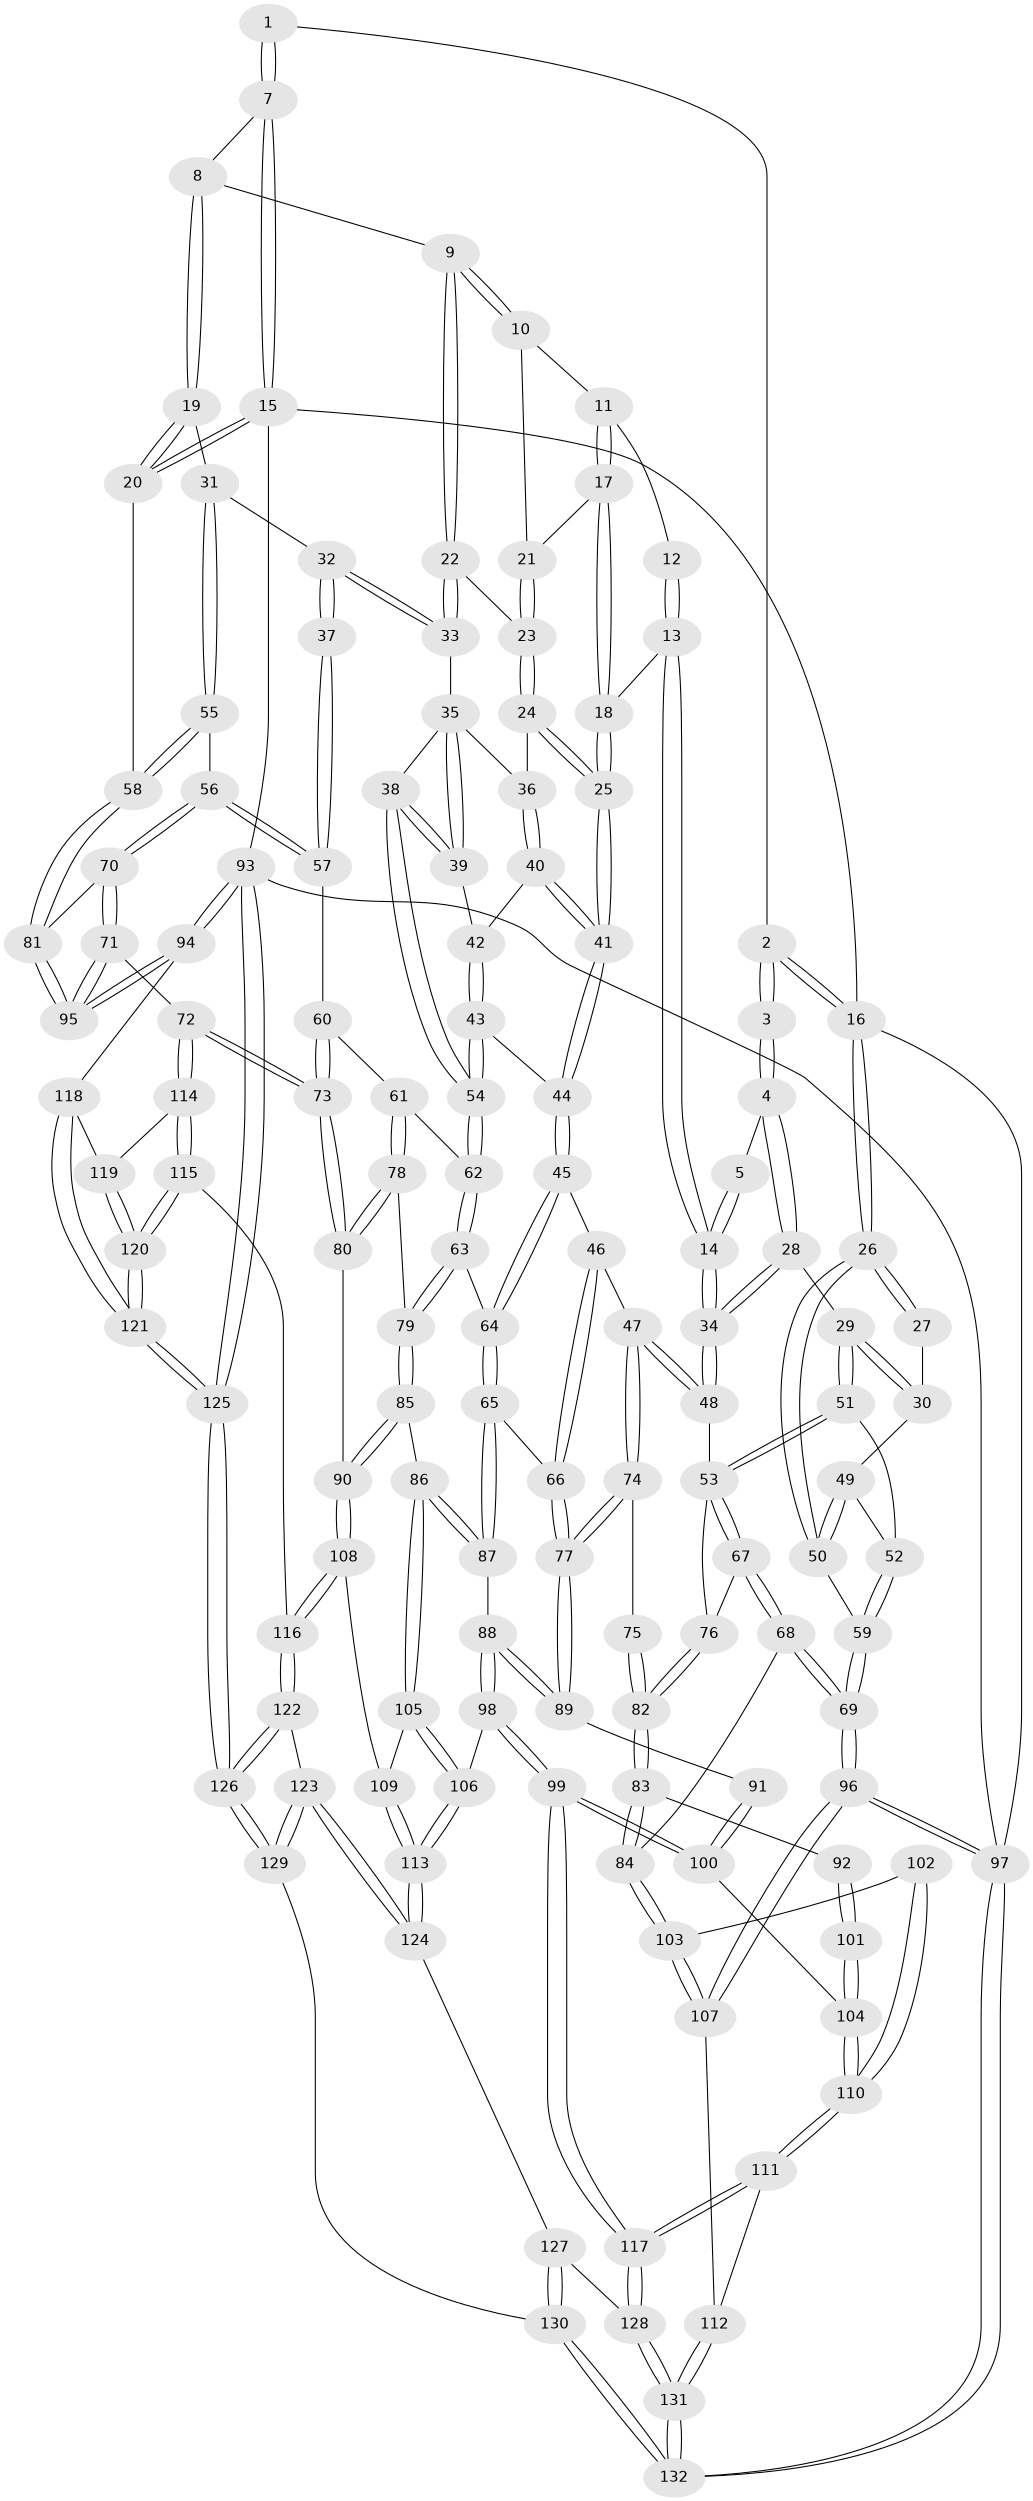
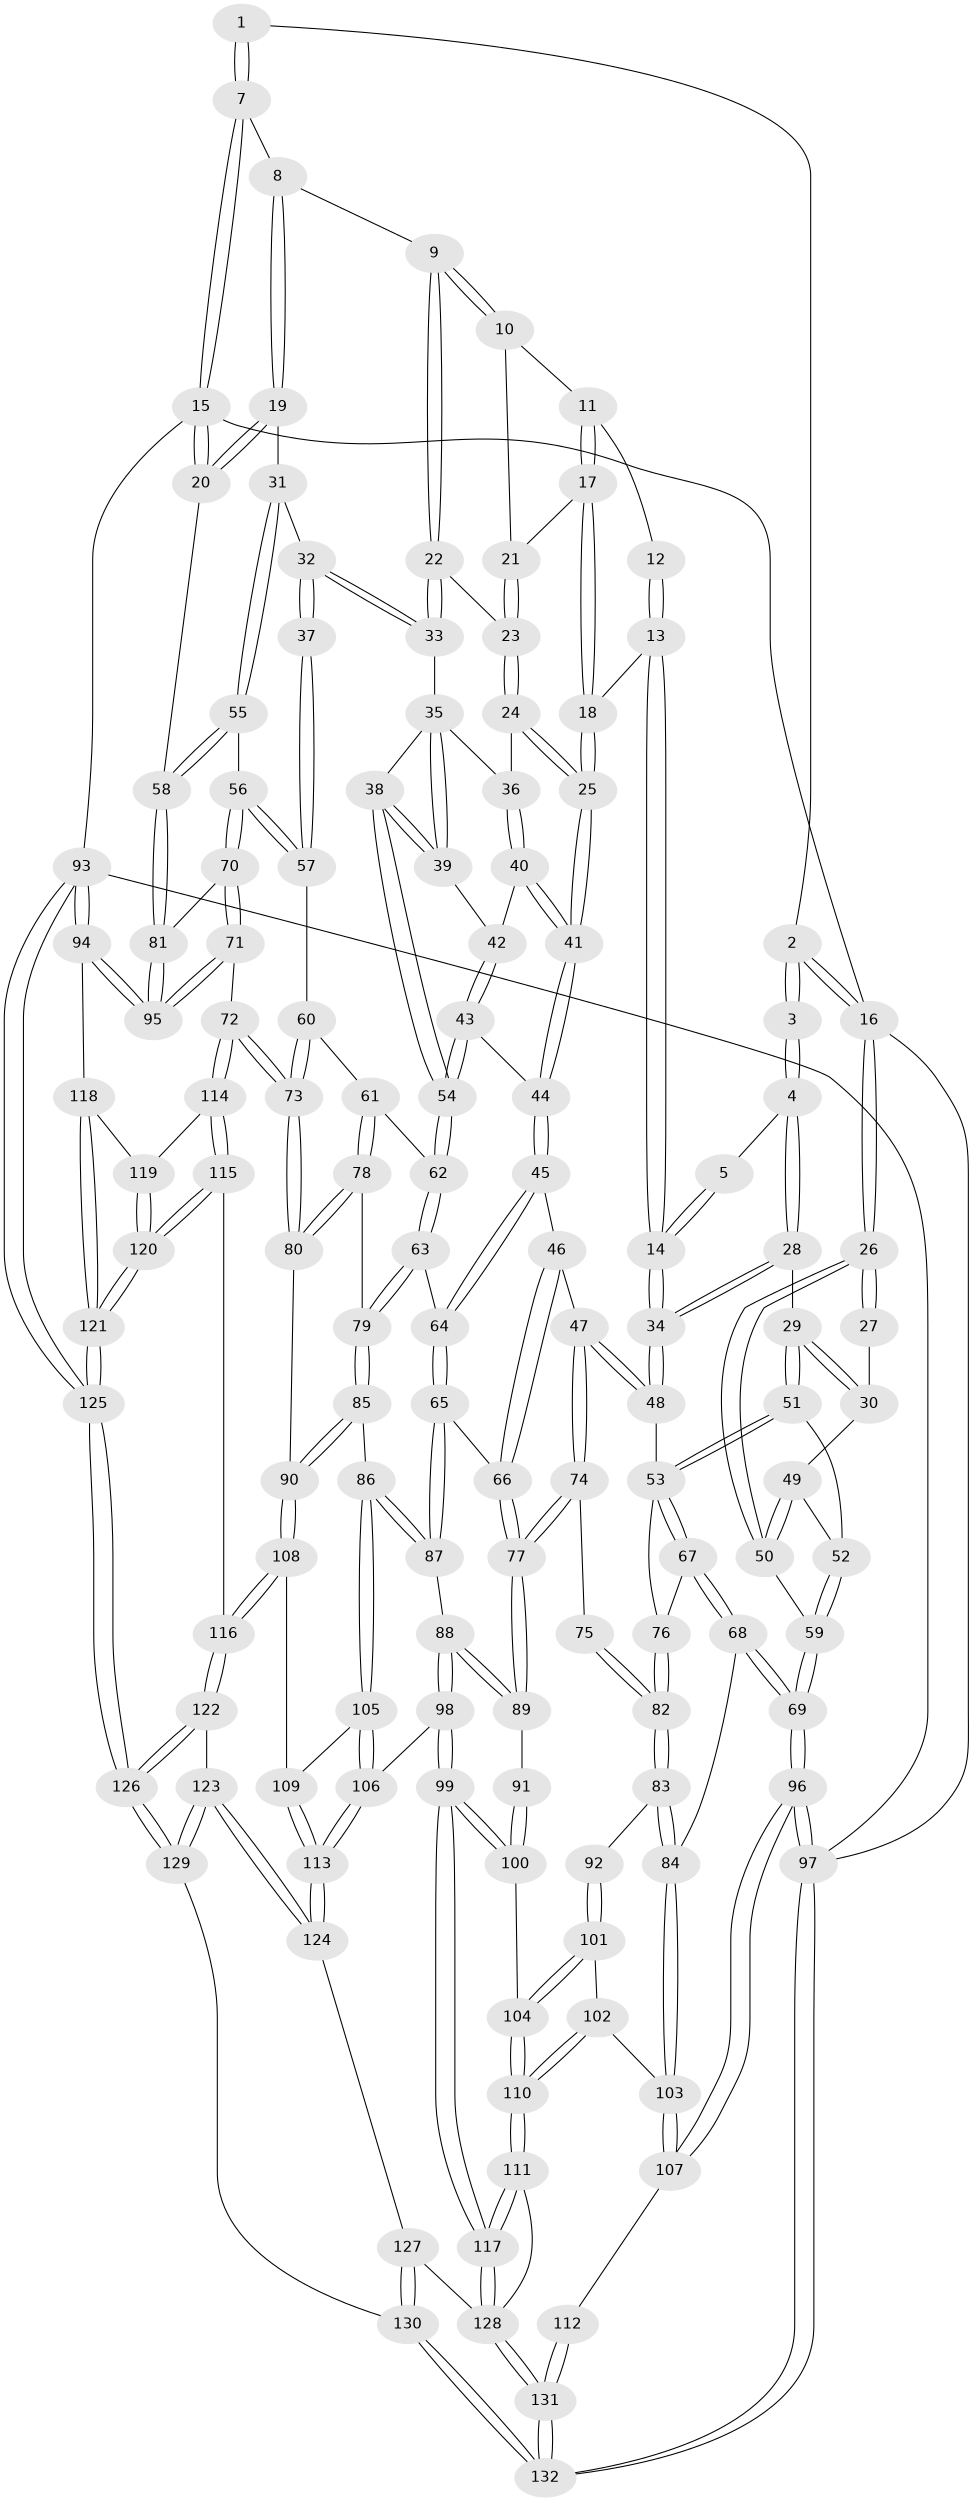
edge "101" -- "102": added
edge "111" -- "112": now "111" -- "128"
